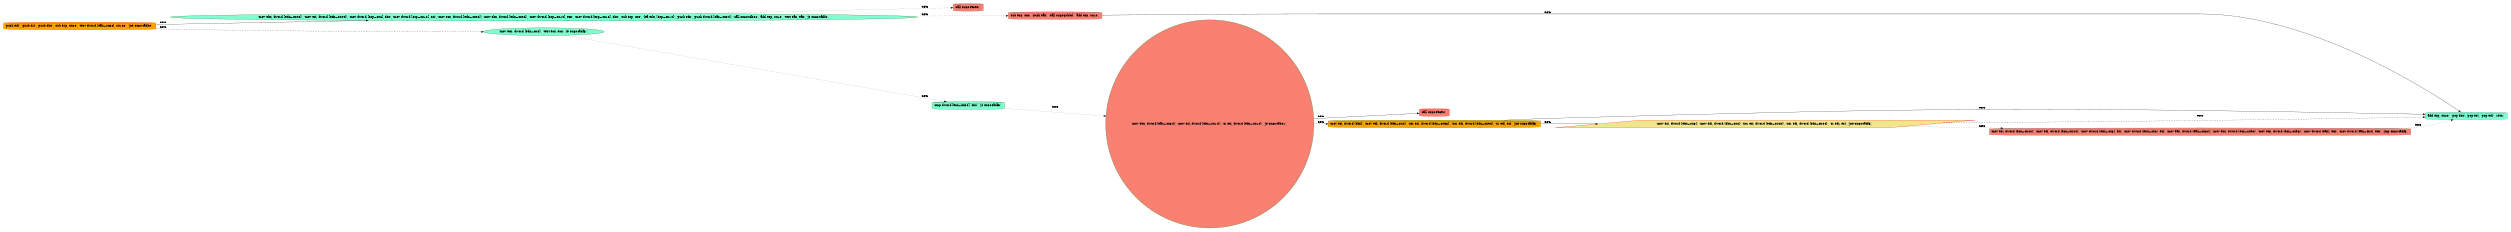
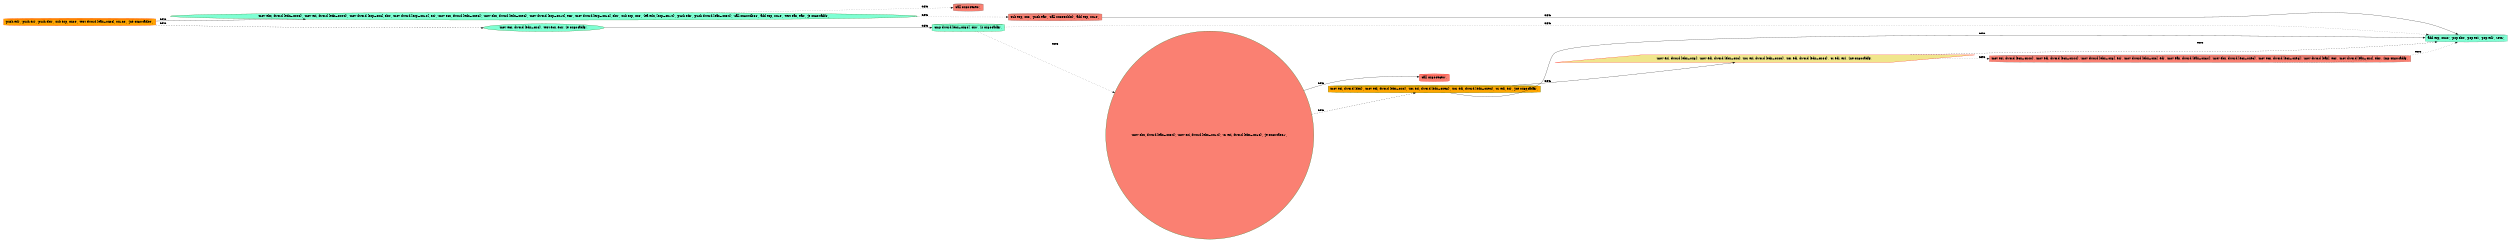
edge "'cmp dword [ecx+0x30], 0x0', 'js 0x804adf5'," -> "'add esp, 0x20', 'pop ebx', 'pop esi', 'pop edi', 'retn',": added, label "CFG"
edge "'mov ecx, dword [edx+0x4]', 'test ecx, ecx', 'je 0x804adf5'," -> "'cmp dword [ecx+0x30], 0x0', 'js 0x804adf5',": style dotted -> solid
